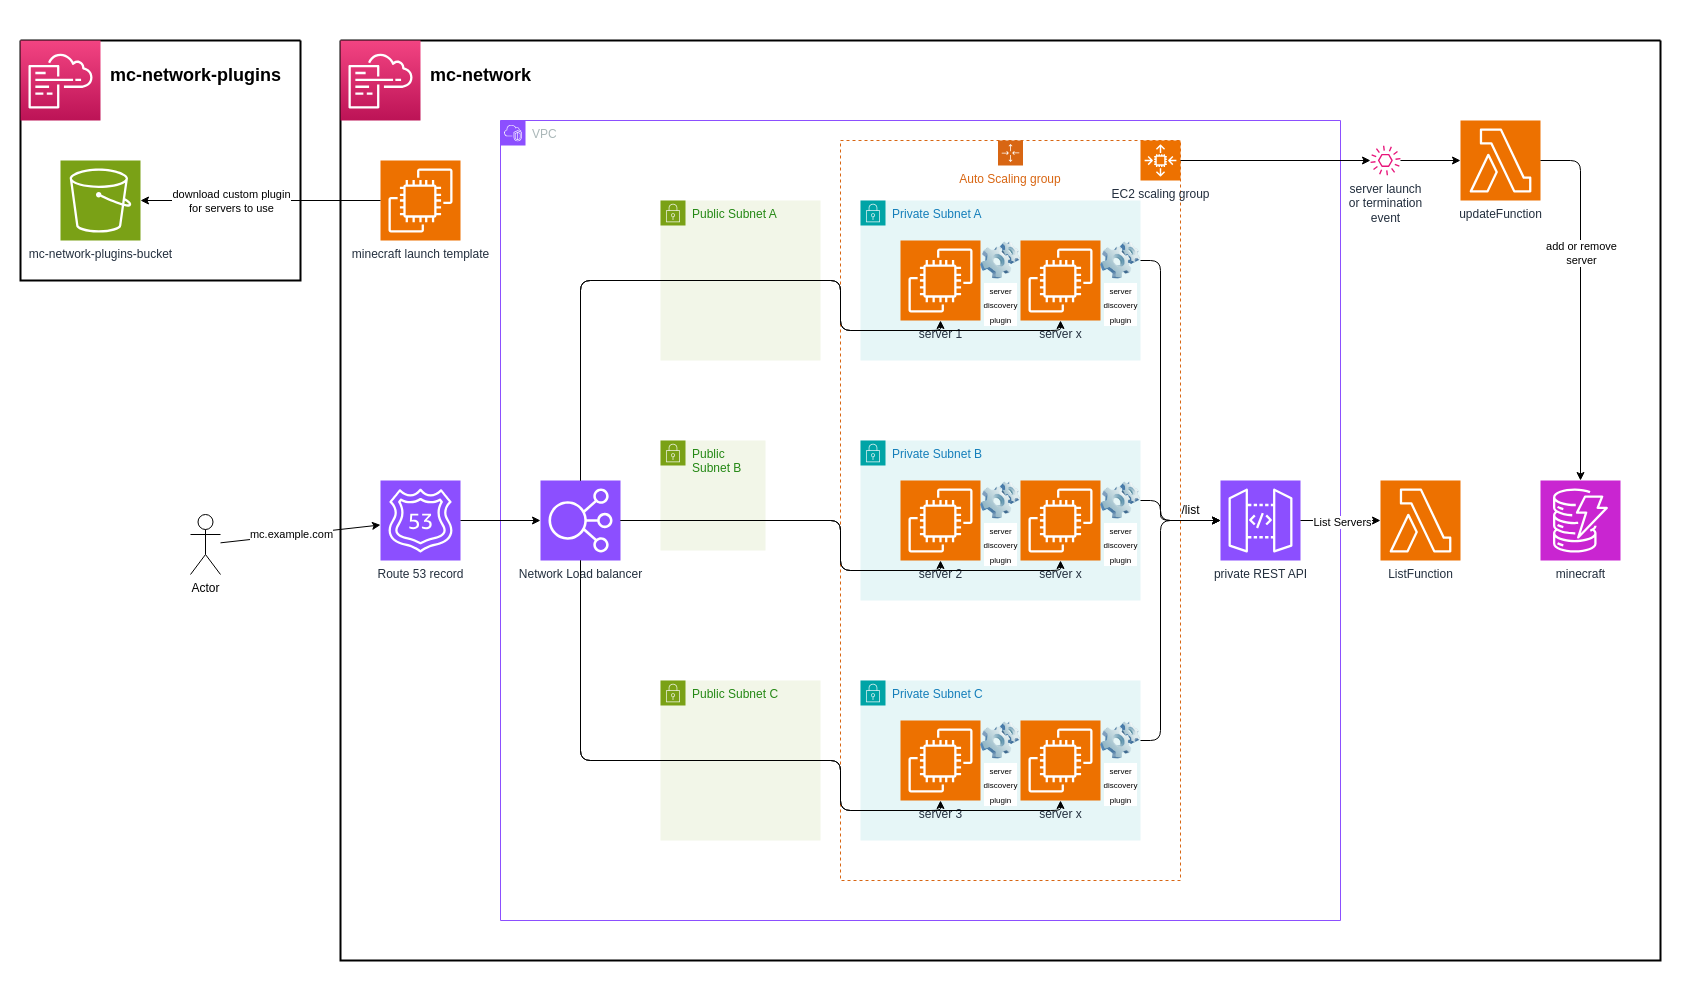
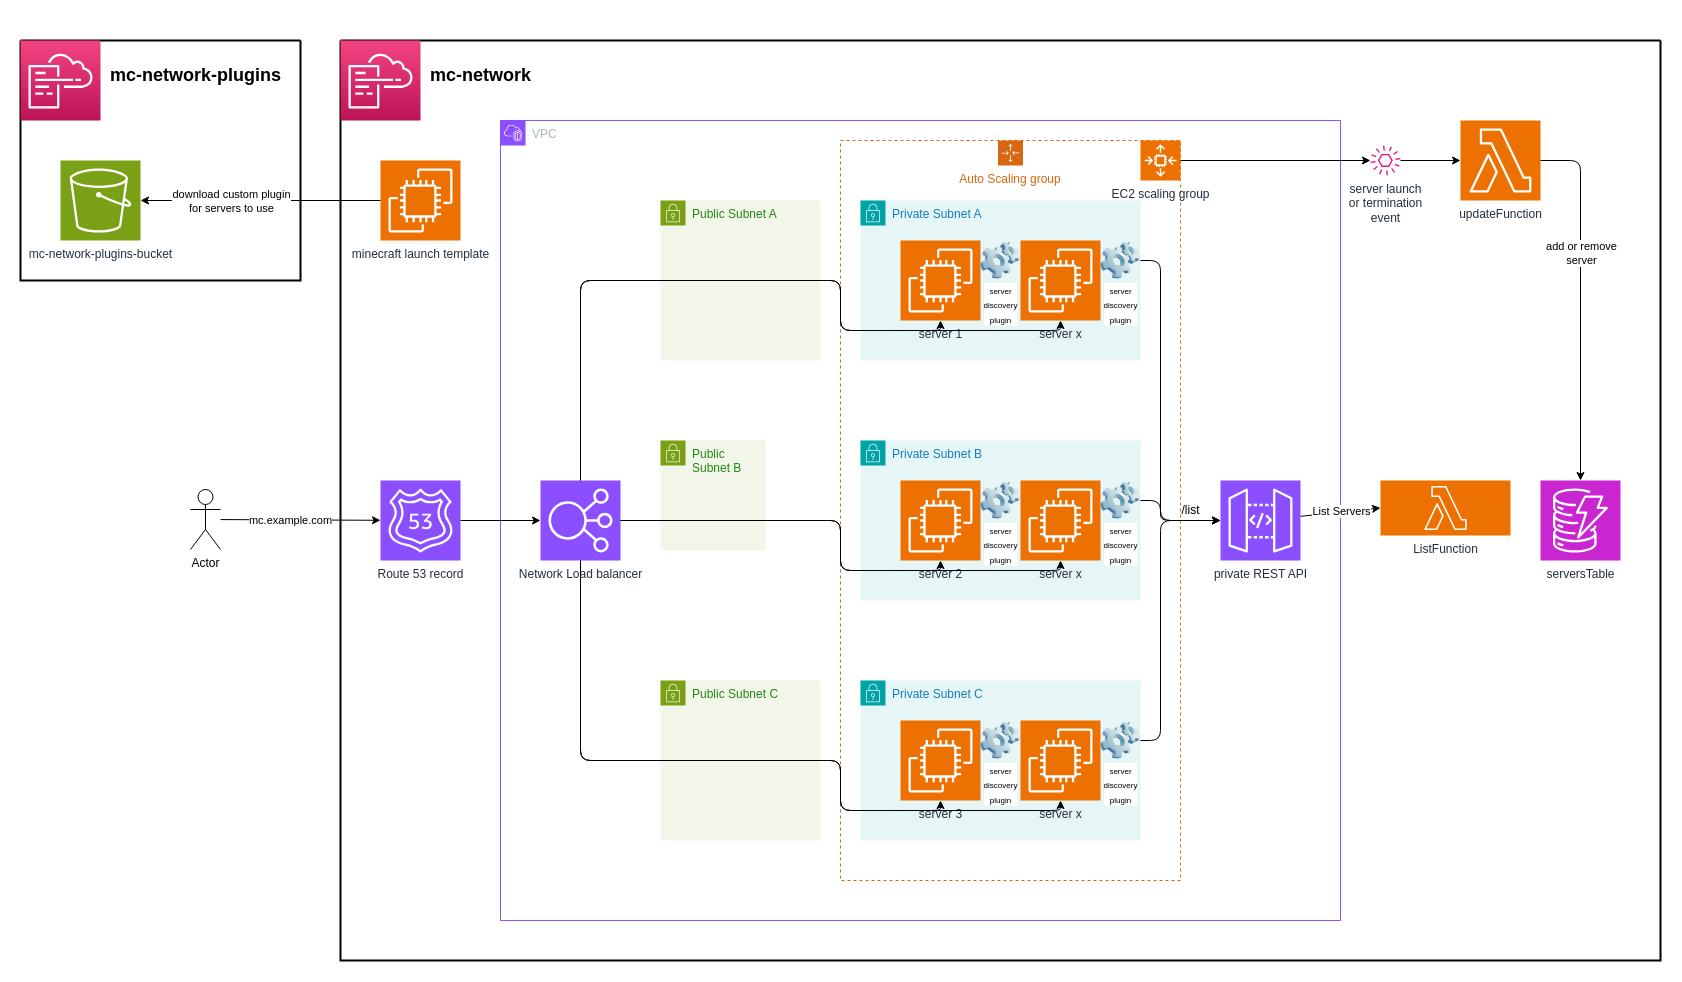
node "ListFunction": size 80x80 -> 130x55
node "Actor": moved (206, 545) -> (206, 520)
node "minecraft": label "minecraft" -> "serversTable"
